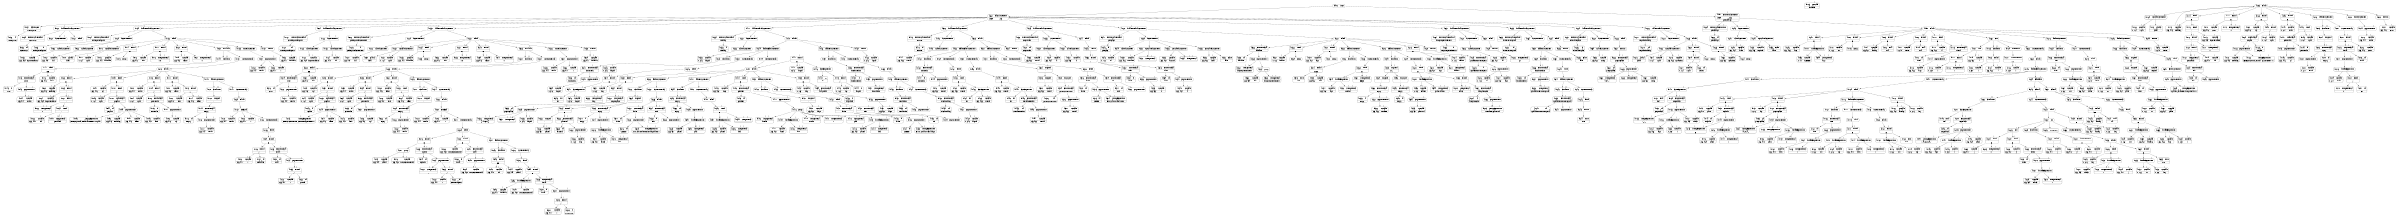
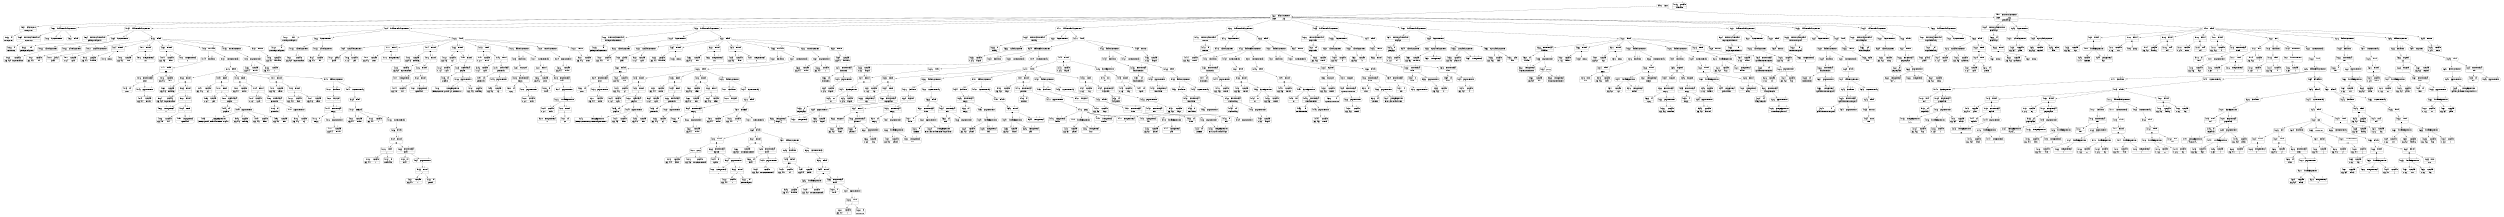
edge "40173" -> "40223": now "40224" -> "40223"
node "40161": text "ReturnValueMethod" -> "Init"
node "40897": text "StatementBody" -> "Importer"
